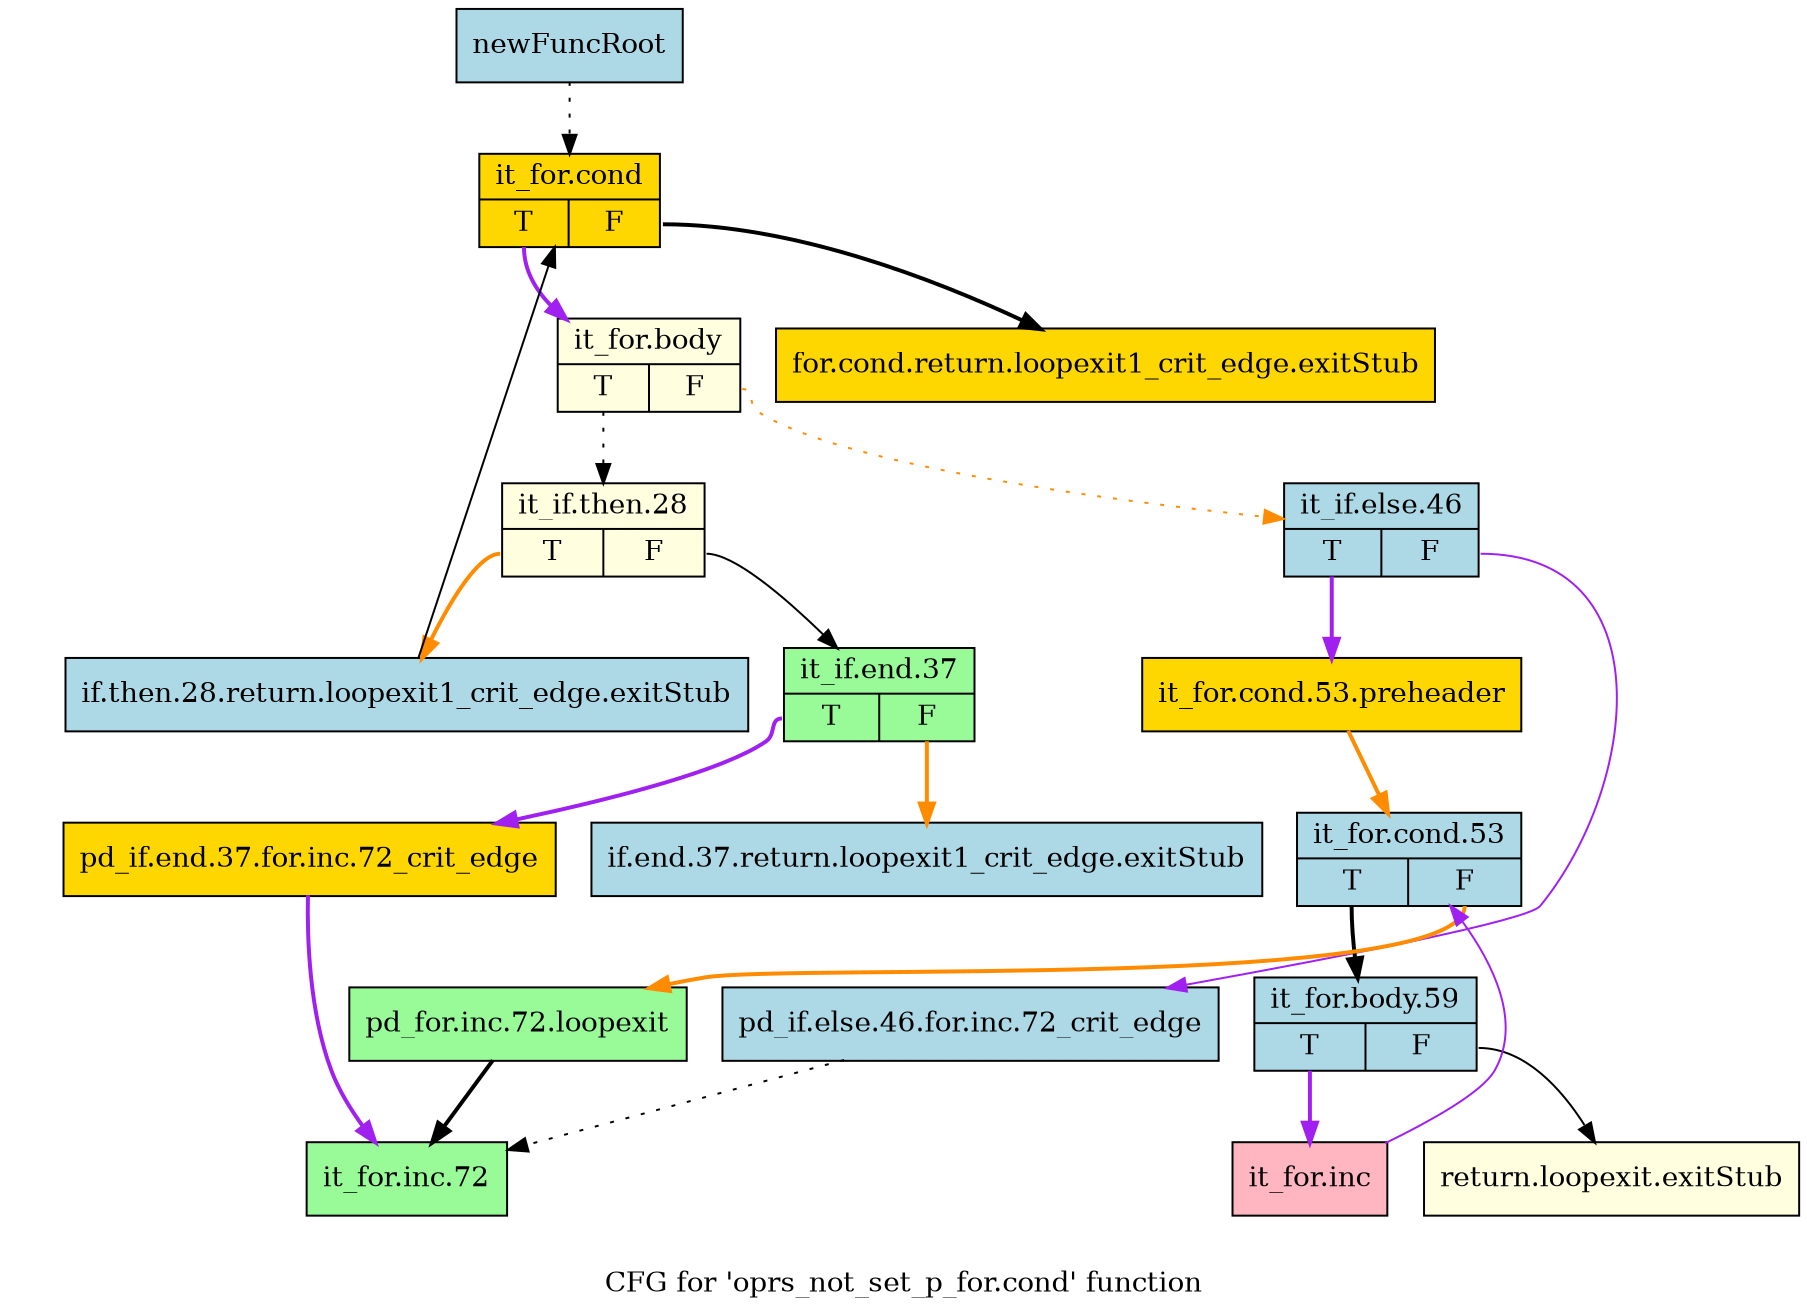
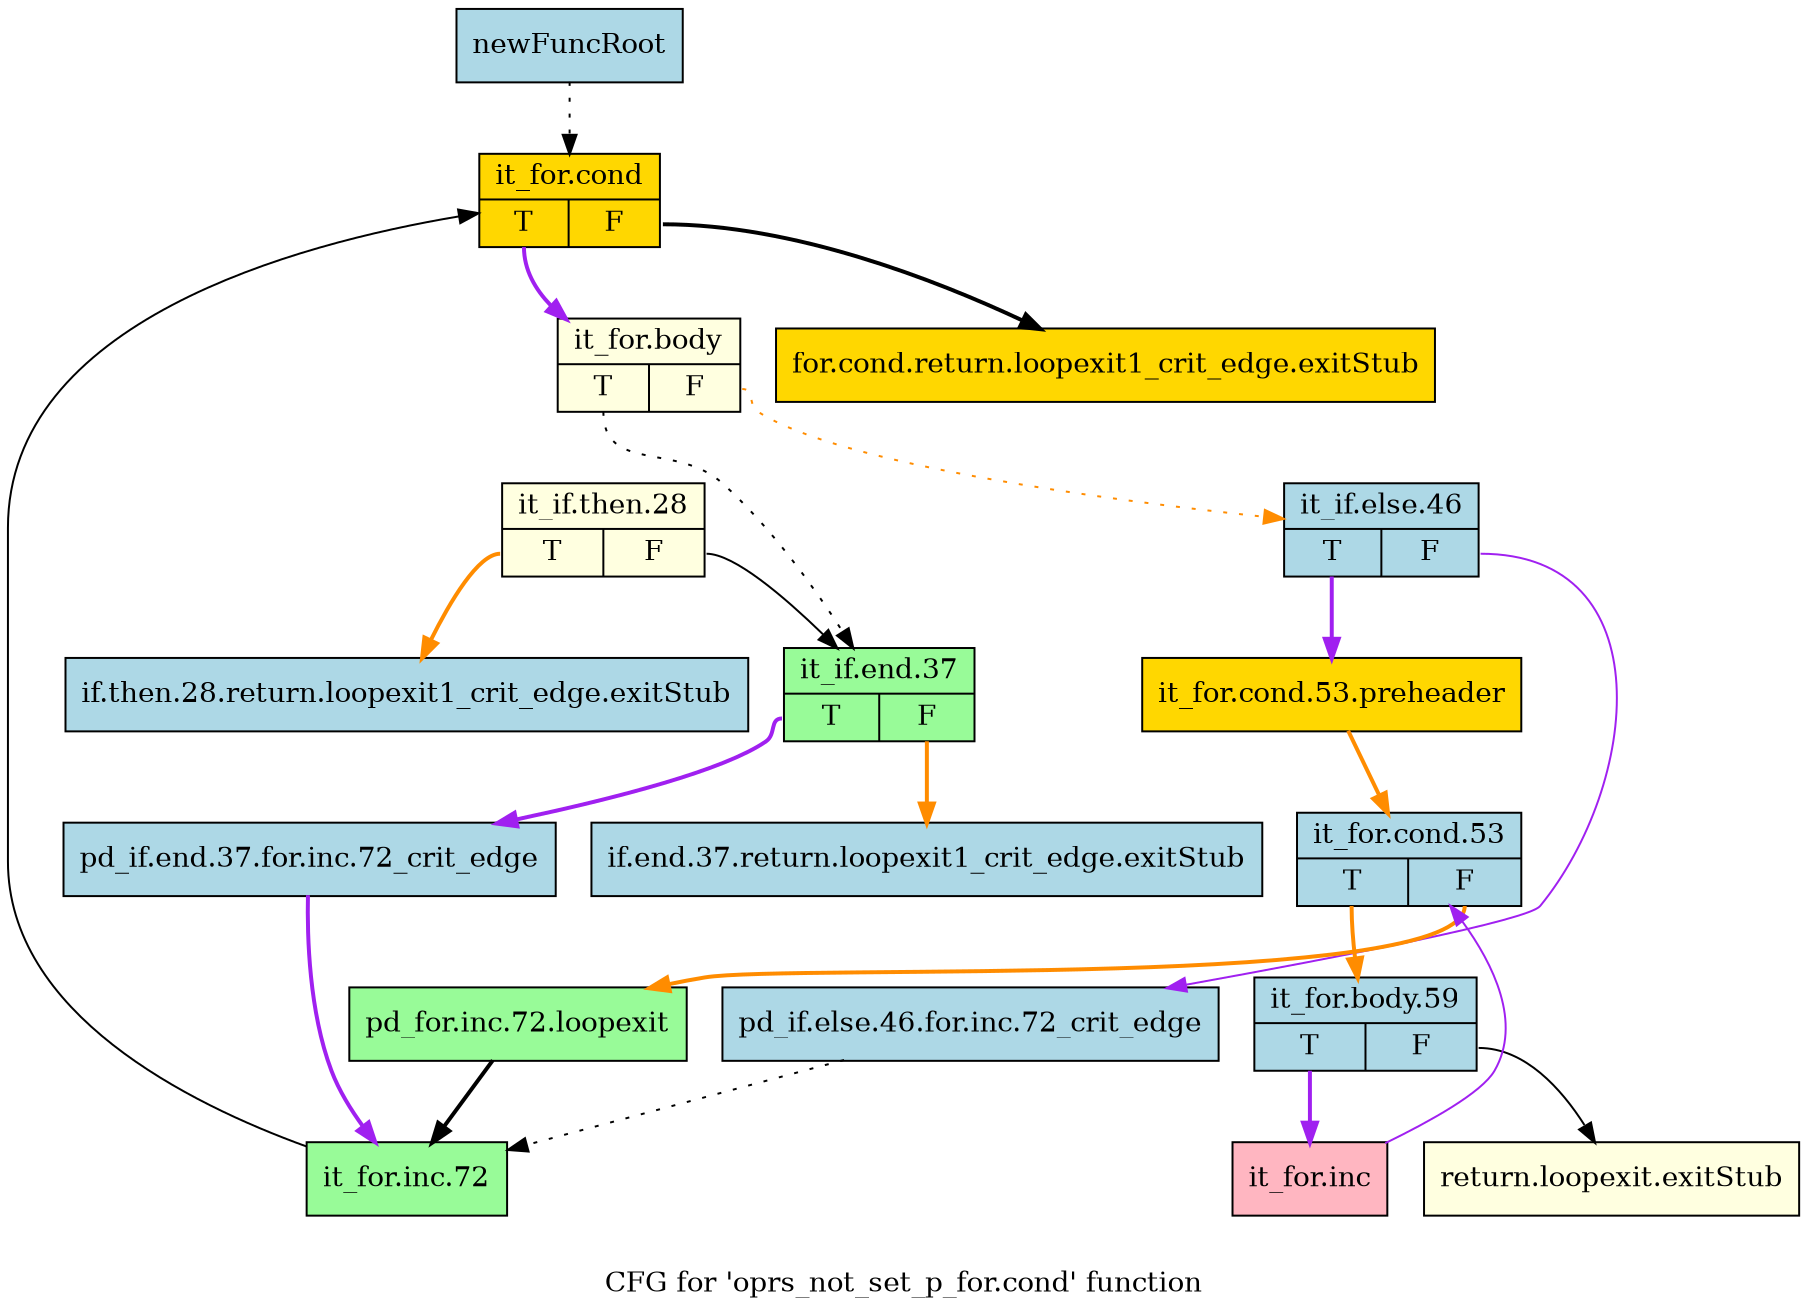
edge "it_for.body" -> "it_if.then.28": now "it_for.body" -> "it_if.end.37"
edge "if.then.28.return.loopexit1_crit_edge.exitStub" -> "it_for.cond": now "it_for.inc.72" -> "it_for.cond"
node "pd_if.end.37.for.inc.72_crit_edge": fillcolor gold -> lightblue
edge "it_for.cond.53" -> "it_for.body.59": color black -> darkorange
